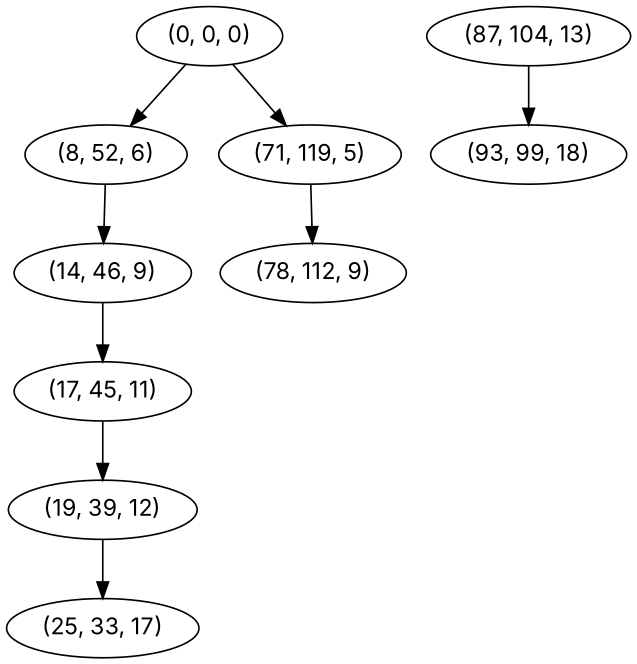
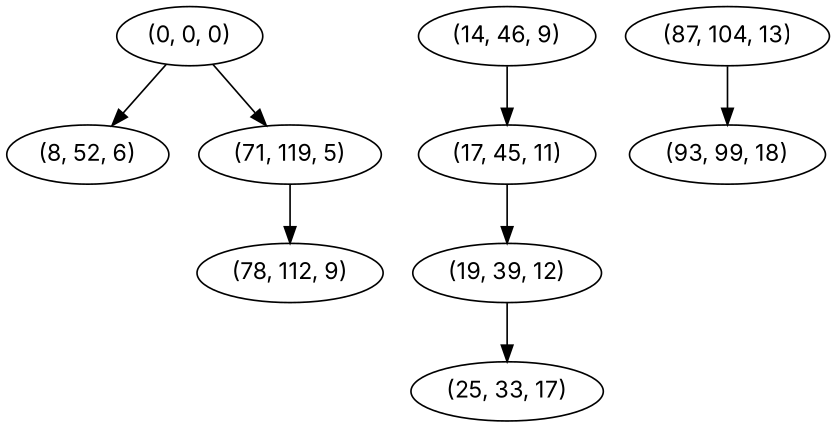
edge "(8, 52, 6)" -> "(14, 46, 9)": removed
